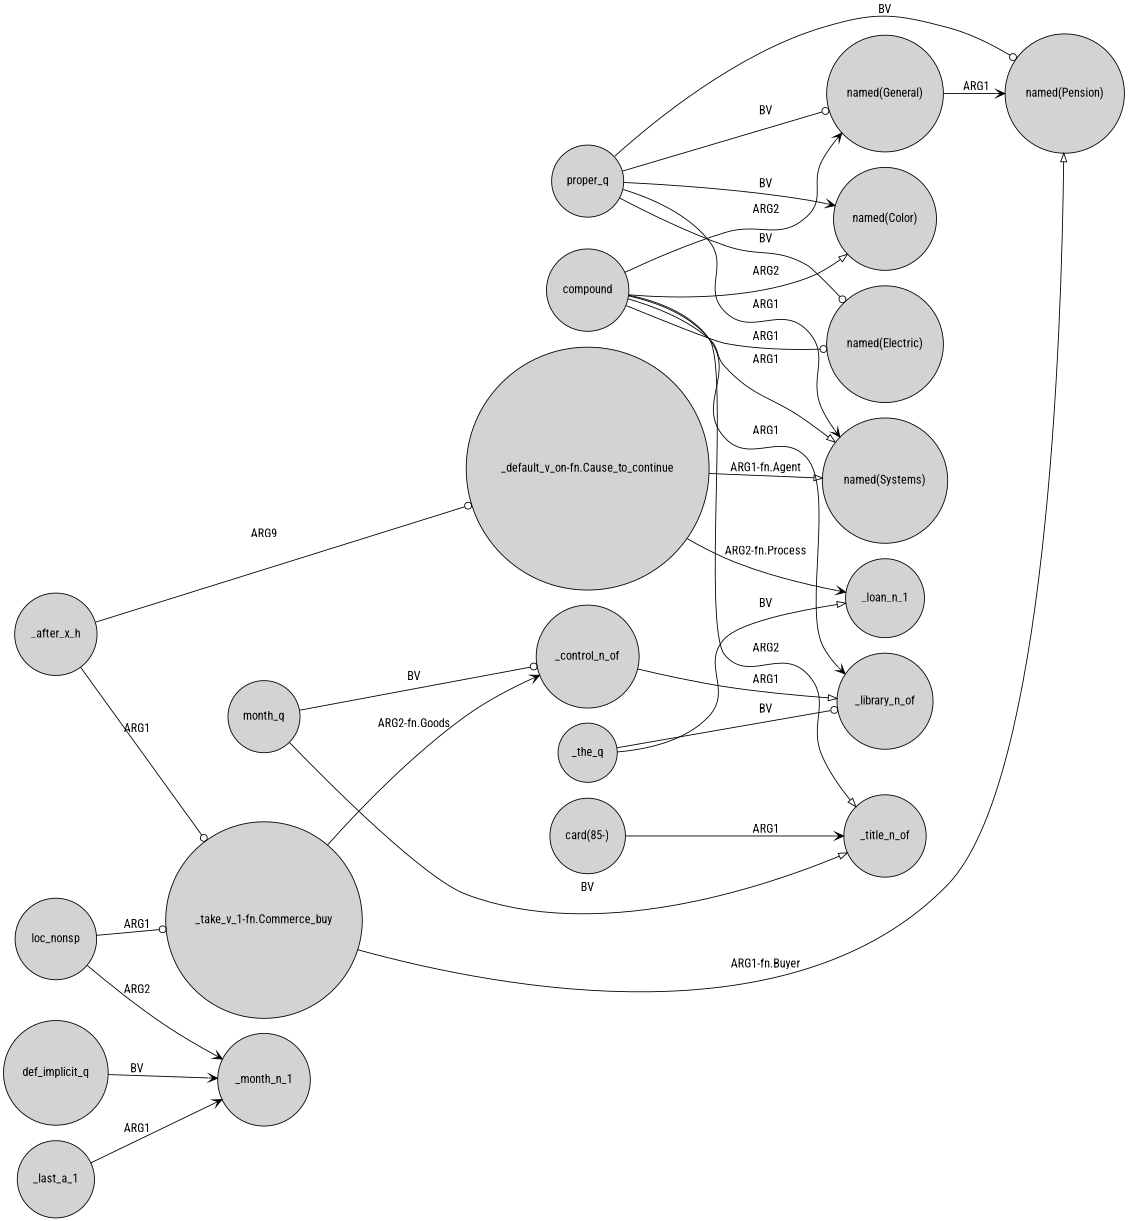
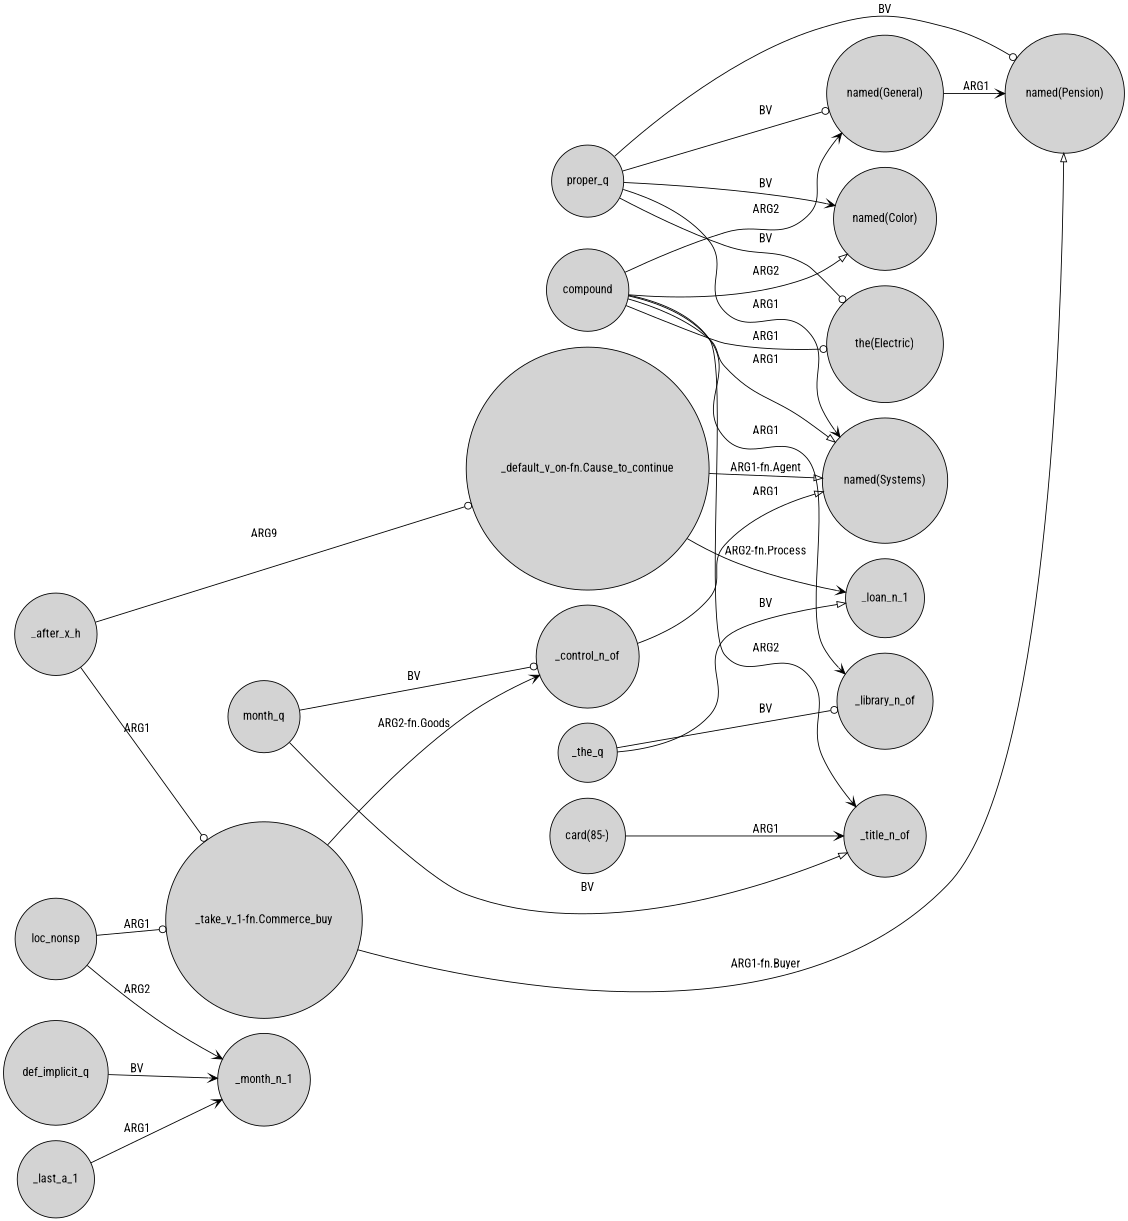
node "named(Electric)": label "named(Electric)" -> "the(Electric)"
edge "compound" -> "_title_n_of": arrowhead onormal -> vee
edge "_control_n_of" -> "_library_n_of": now "_control_n_of" -> "named(Systems)"
